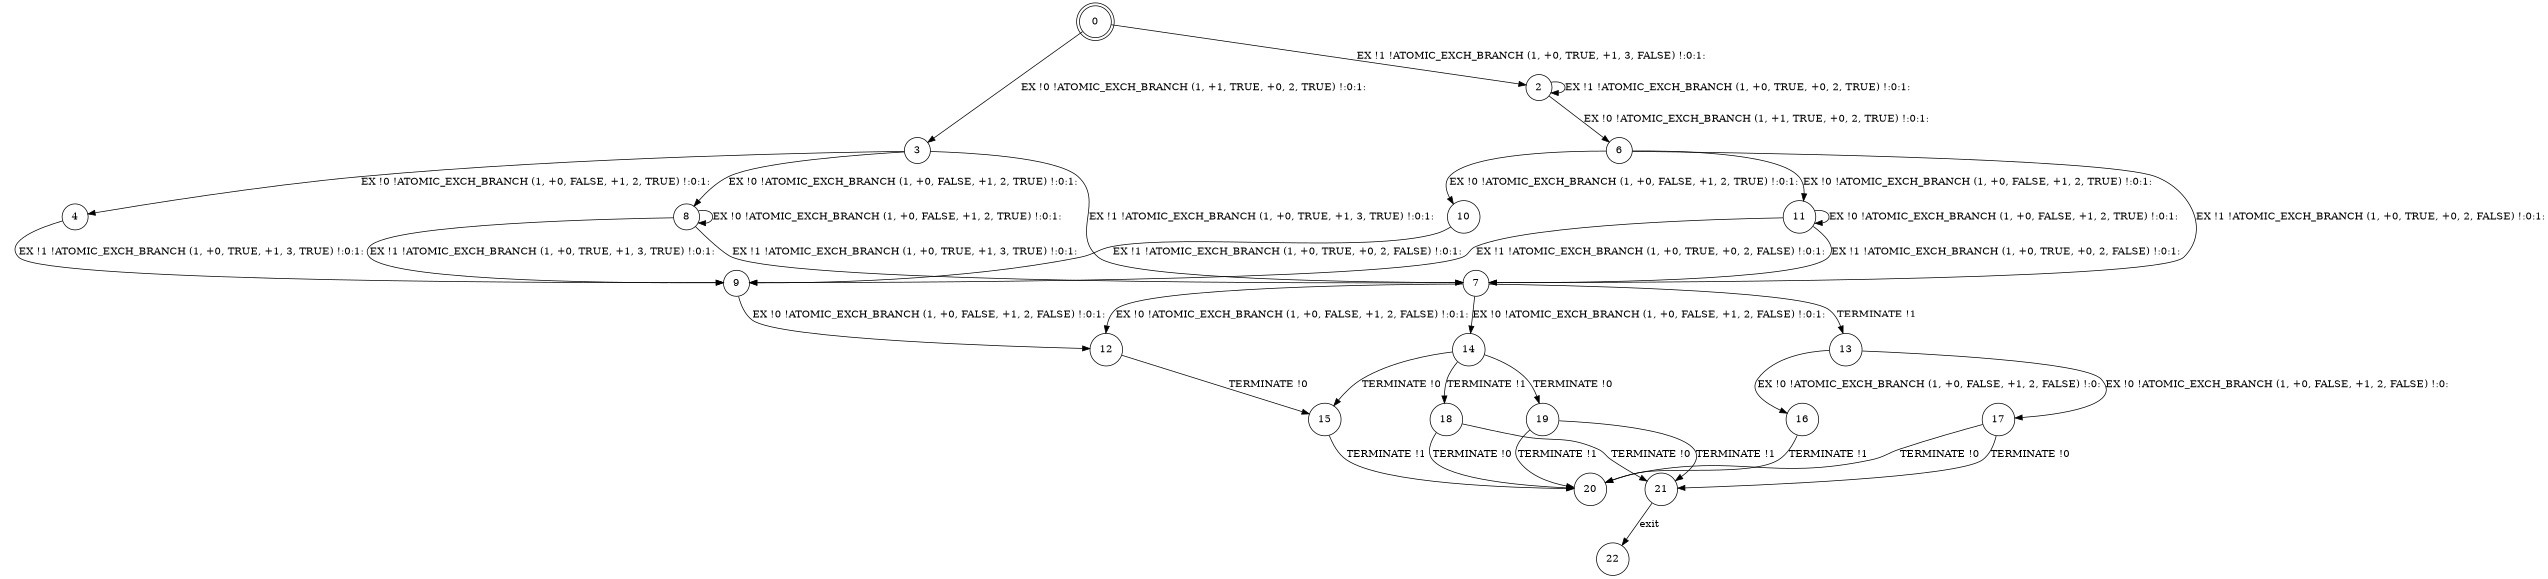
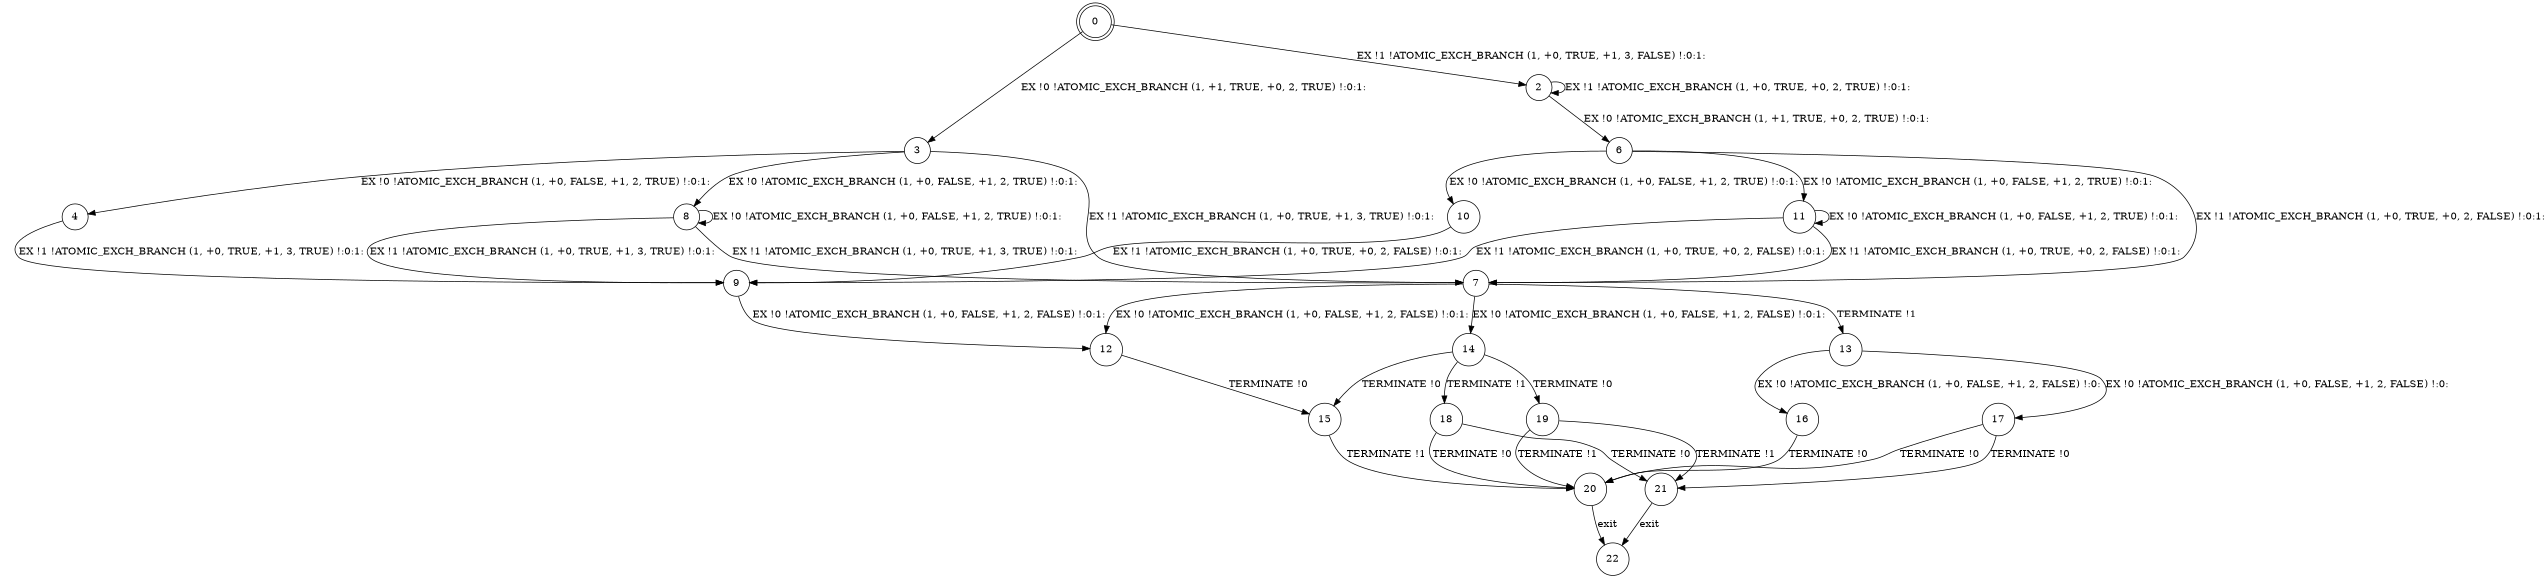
edge "16" -> "20": label "TERMINATE !1" -> "TERMINATE !0"
edge "20" -> "22": added, label "exit"
